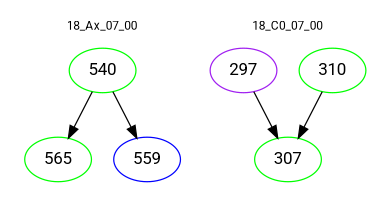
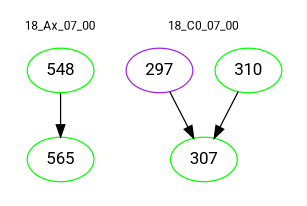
node "540": label "540" -> "548"
node "559": removed
